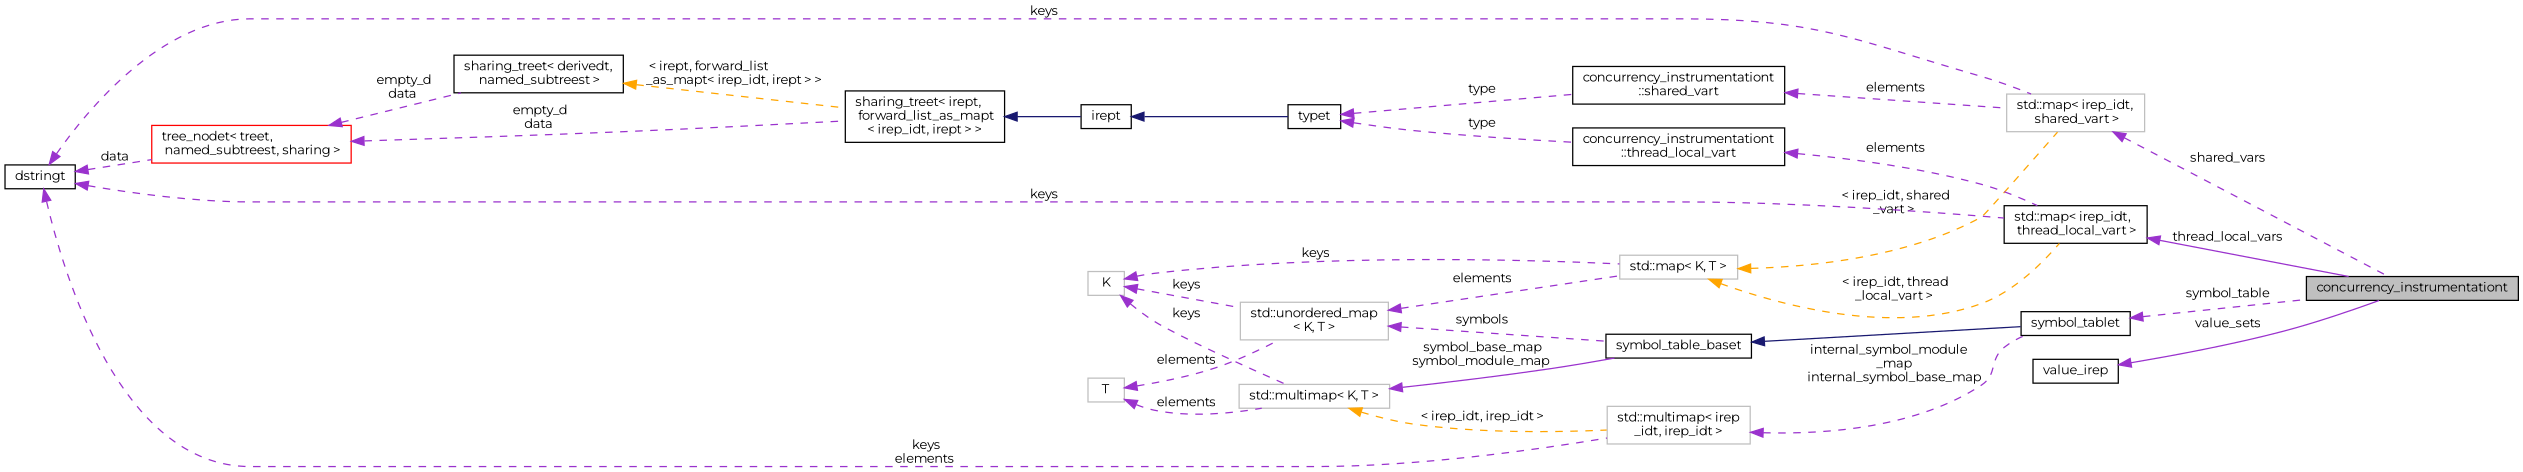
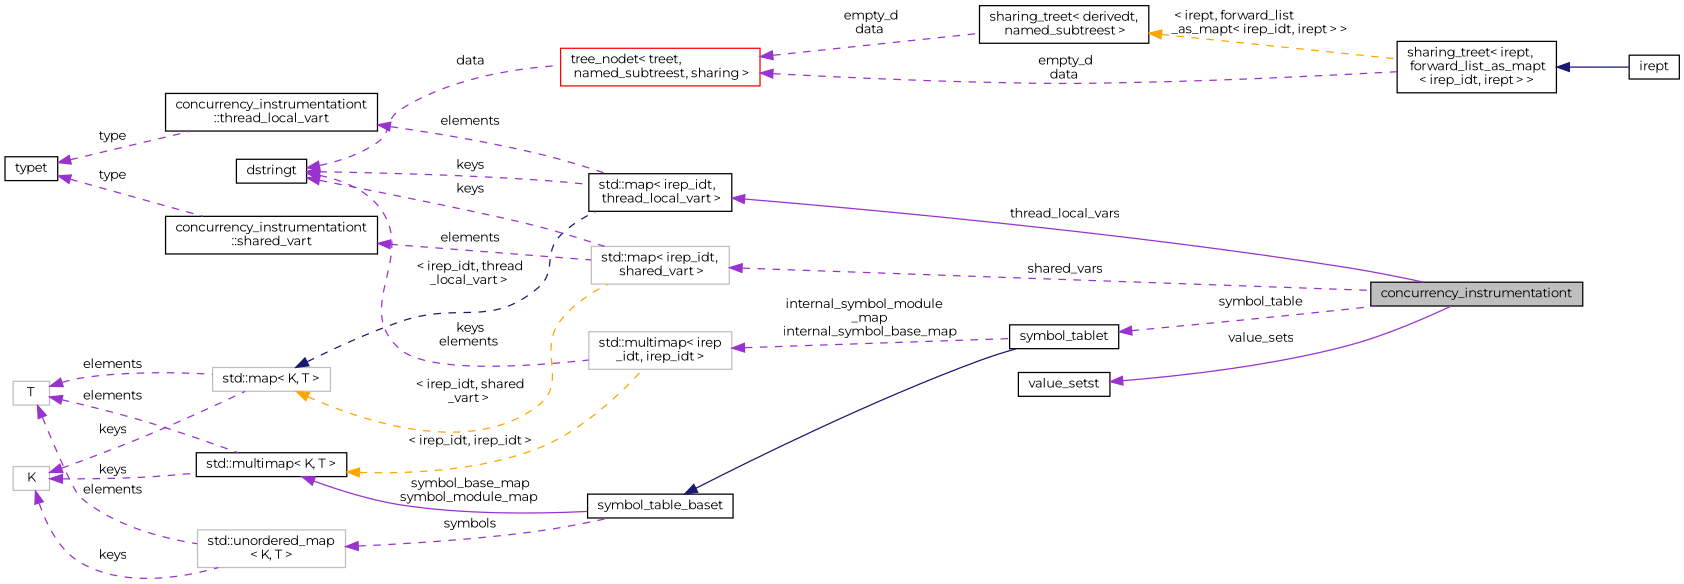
edge "typet" -> "irept": removed
edge "std::map< K, T >" -> "std::unordered_map < K, T >": now "std::map< K, T >" -> "T"
edge "std::map< irep_idt, thread_local_vart >" -> "std::map< K, T >": color orange -> midnightblue
node "value_irep": label "value_irep" -> "value_setst"
node "std::multimap< K, T >": color grey75 -> black
